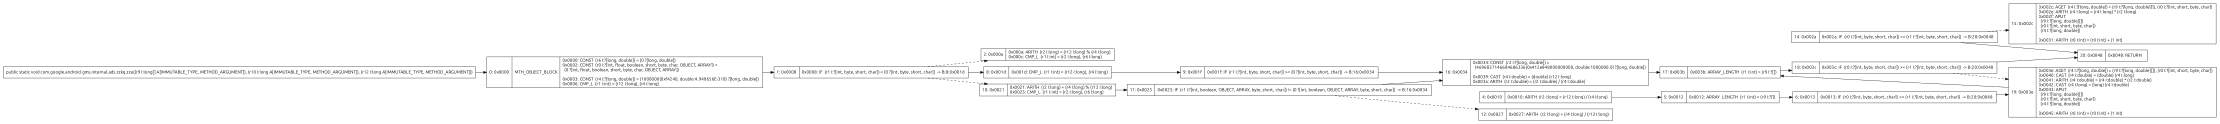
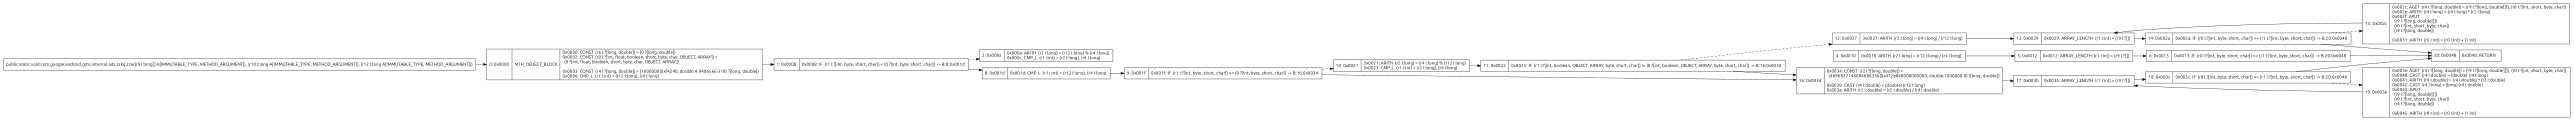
node "13: 0x0029": added
edge "1: 0x0008" -> "10: 0x0021": now "9: 0x001f" -> "10: 0x0021"
edge "6: 0x0013" -> "19: 0x003e": now "6: 0x0013" -> "20: 0x0048"
